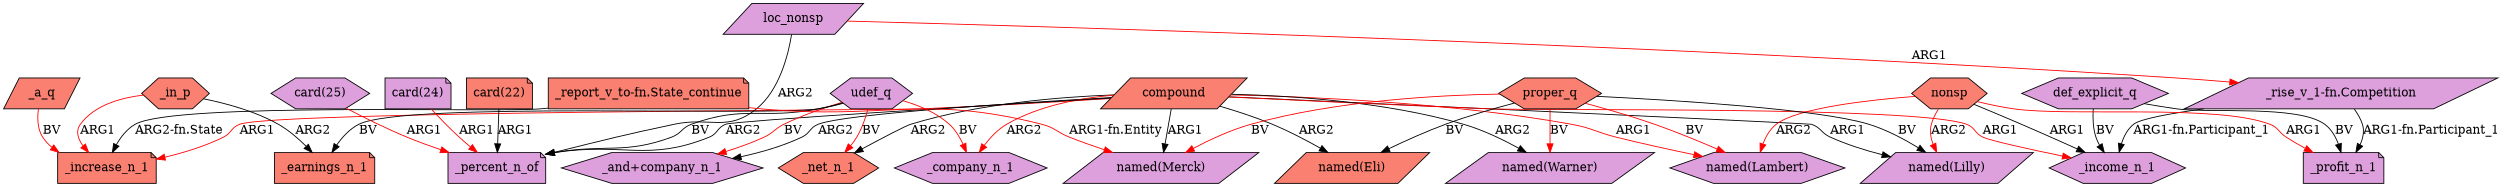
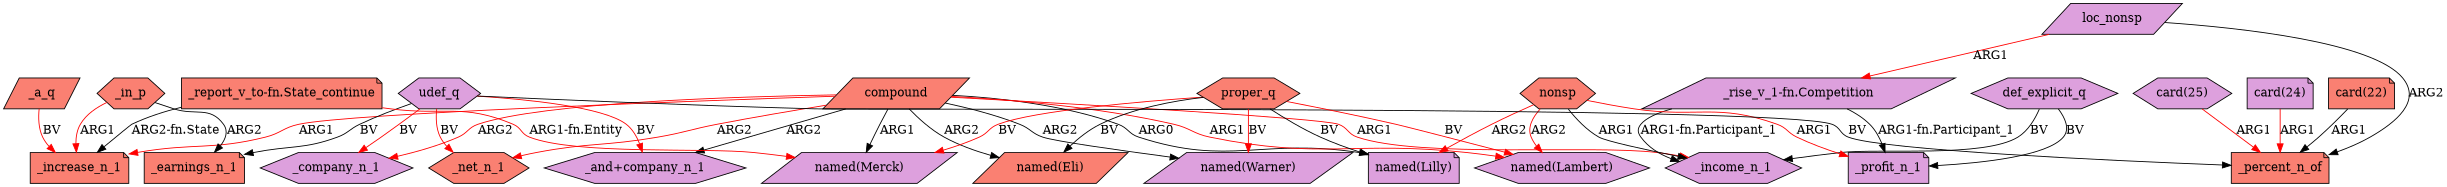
edge "compound" -> "_net_n_1": color black -> red
edge "compound" -> "_percent_n_of": removed, label "ARG2"
edge "compound" -> "named(Lilly)": label "ARG1" -> "ARG0"
node "_percent_n_of": fillcolor plum -> salmon
node "named(Lilly)": shape parallelogram -> note
